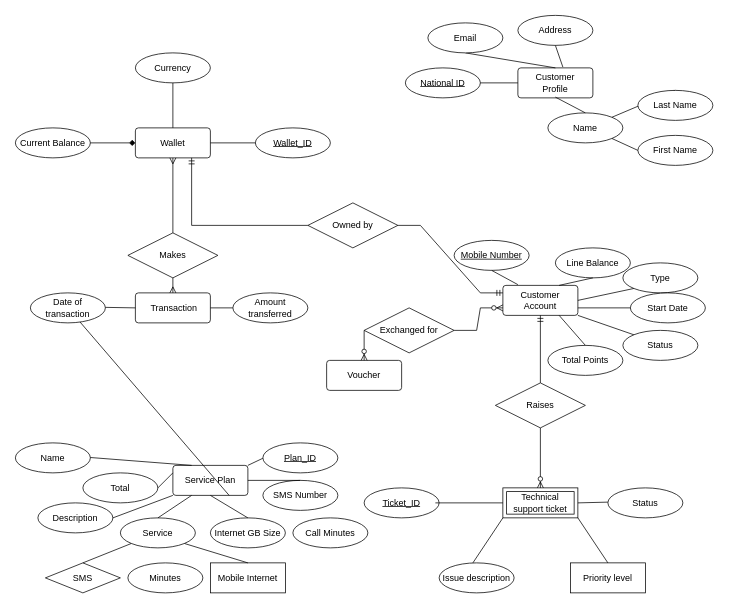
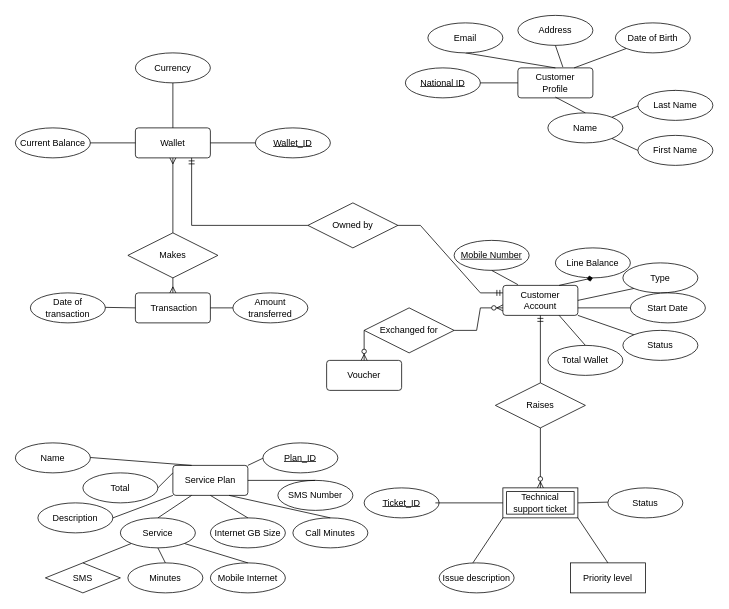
node "Date of Birth": added
edge "Date of Birth" -- "Customer Profile": added
edge "Current Balance" -> "Wallet": arrowhead diamond -> none
edge "Line Balance" -- "Customer Account": arrowhead none -> diamond
node "Total Points": label "Total Points" -> "Total Wallet"
edge "Date of transaction" -- "Service Plan": now "Call Minutes" -- "Service Plan"
node "SMS Number": moved (300, 495) -> (315, 495)
edge "Service" -- "Minutes": added
node "Mobile Internet": shape rectangle -> ellipse
